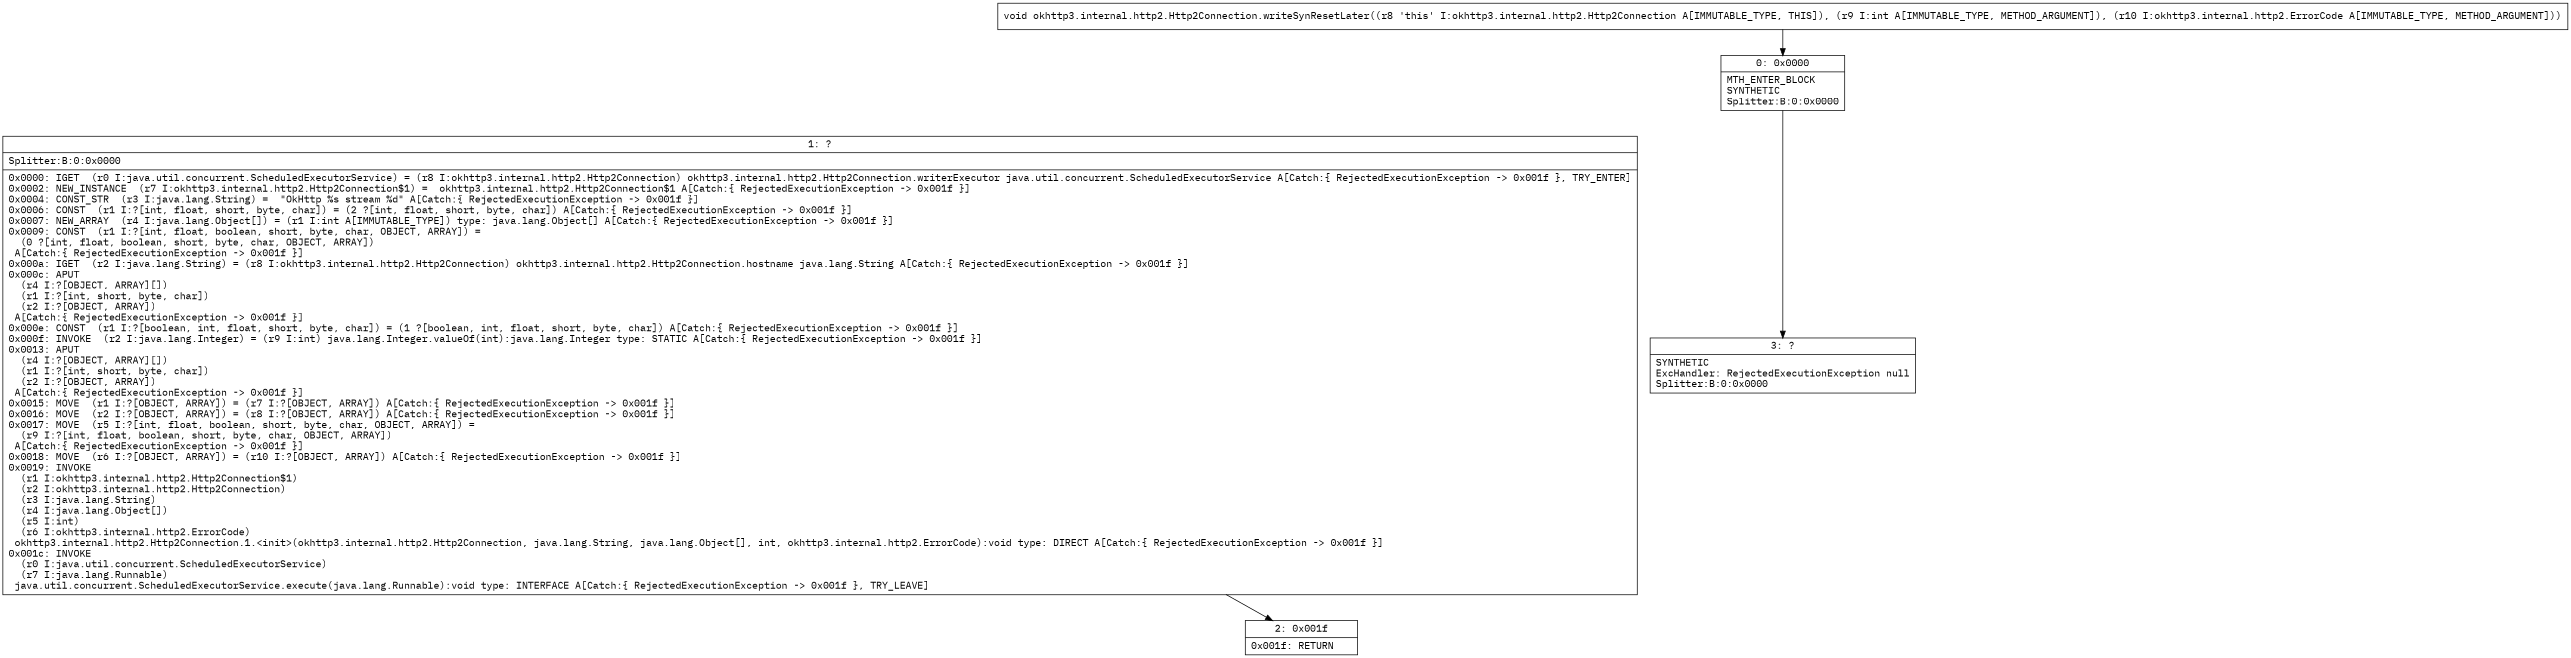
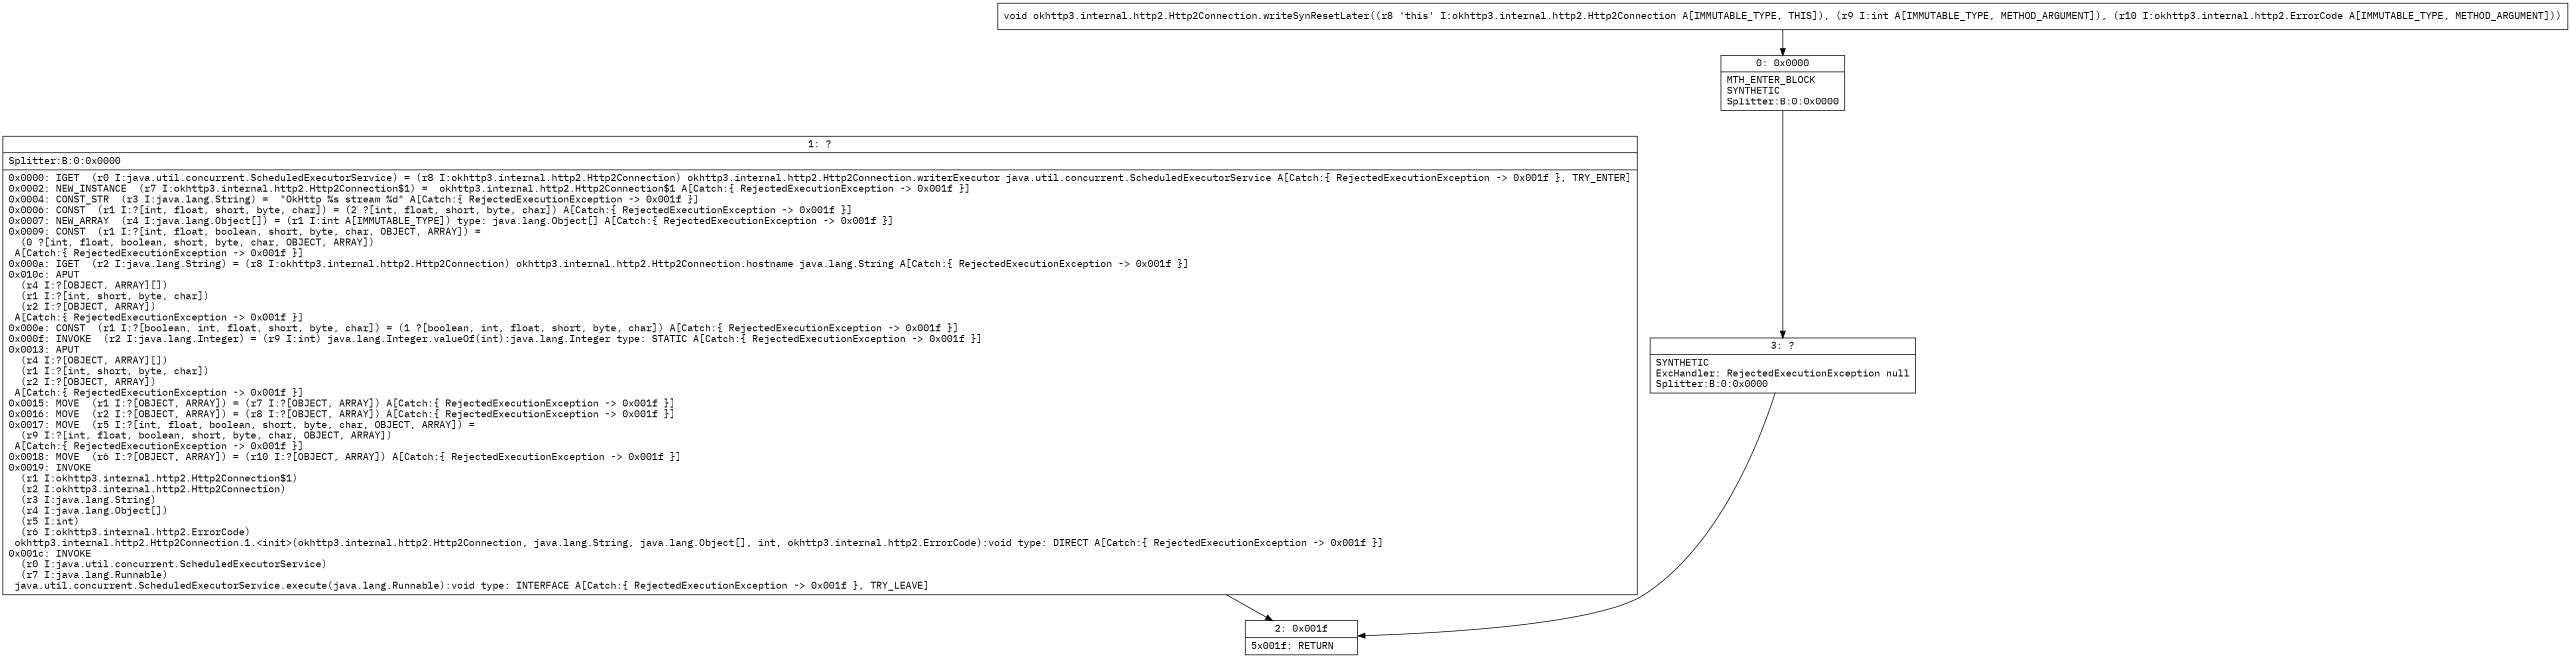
node "1: ?": text "0x000c: APUT" -> "0x010c: APUT"
edge "3: ?" -> "2: 0x001f": added
node "2: 0x001f": text "0x001f: RETURN" -> "5x001f: RETURN"
